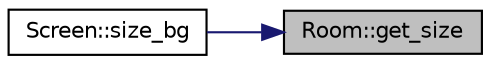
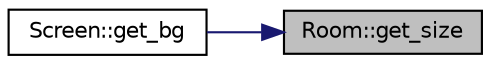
node "Screen::size_bg": label "Screen::size_bg" -> "Screen::get_bg"
